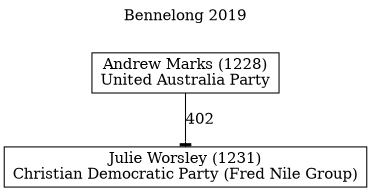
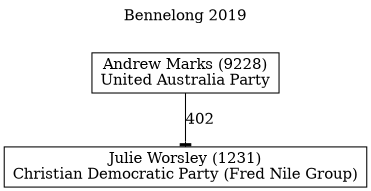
node "Andrew Marks (1228) United Australia Party": label "Andrew Marks (1228) United Australia Party" -> "Andrew Marks (9228) United Australia Party"
